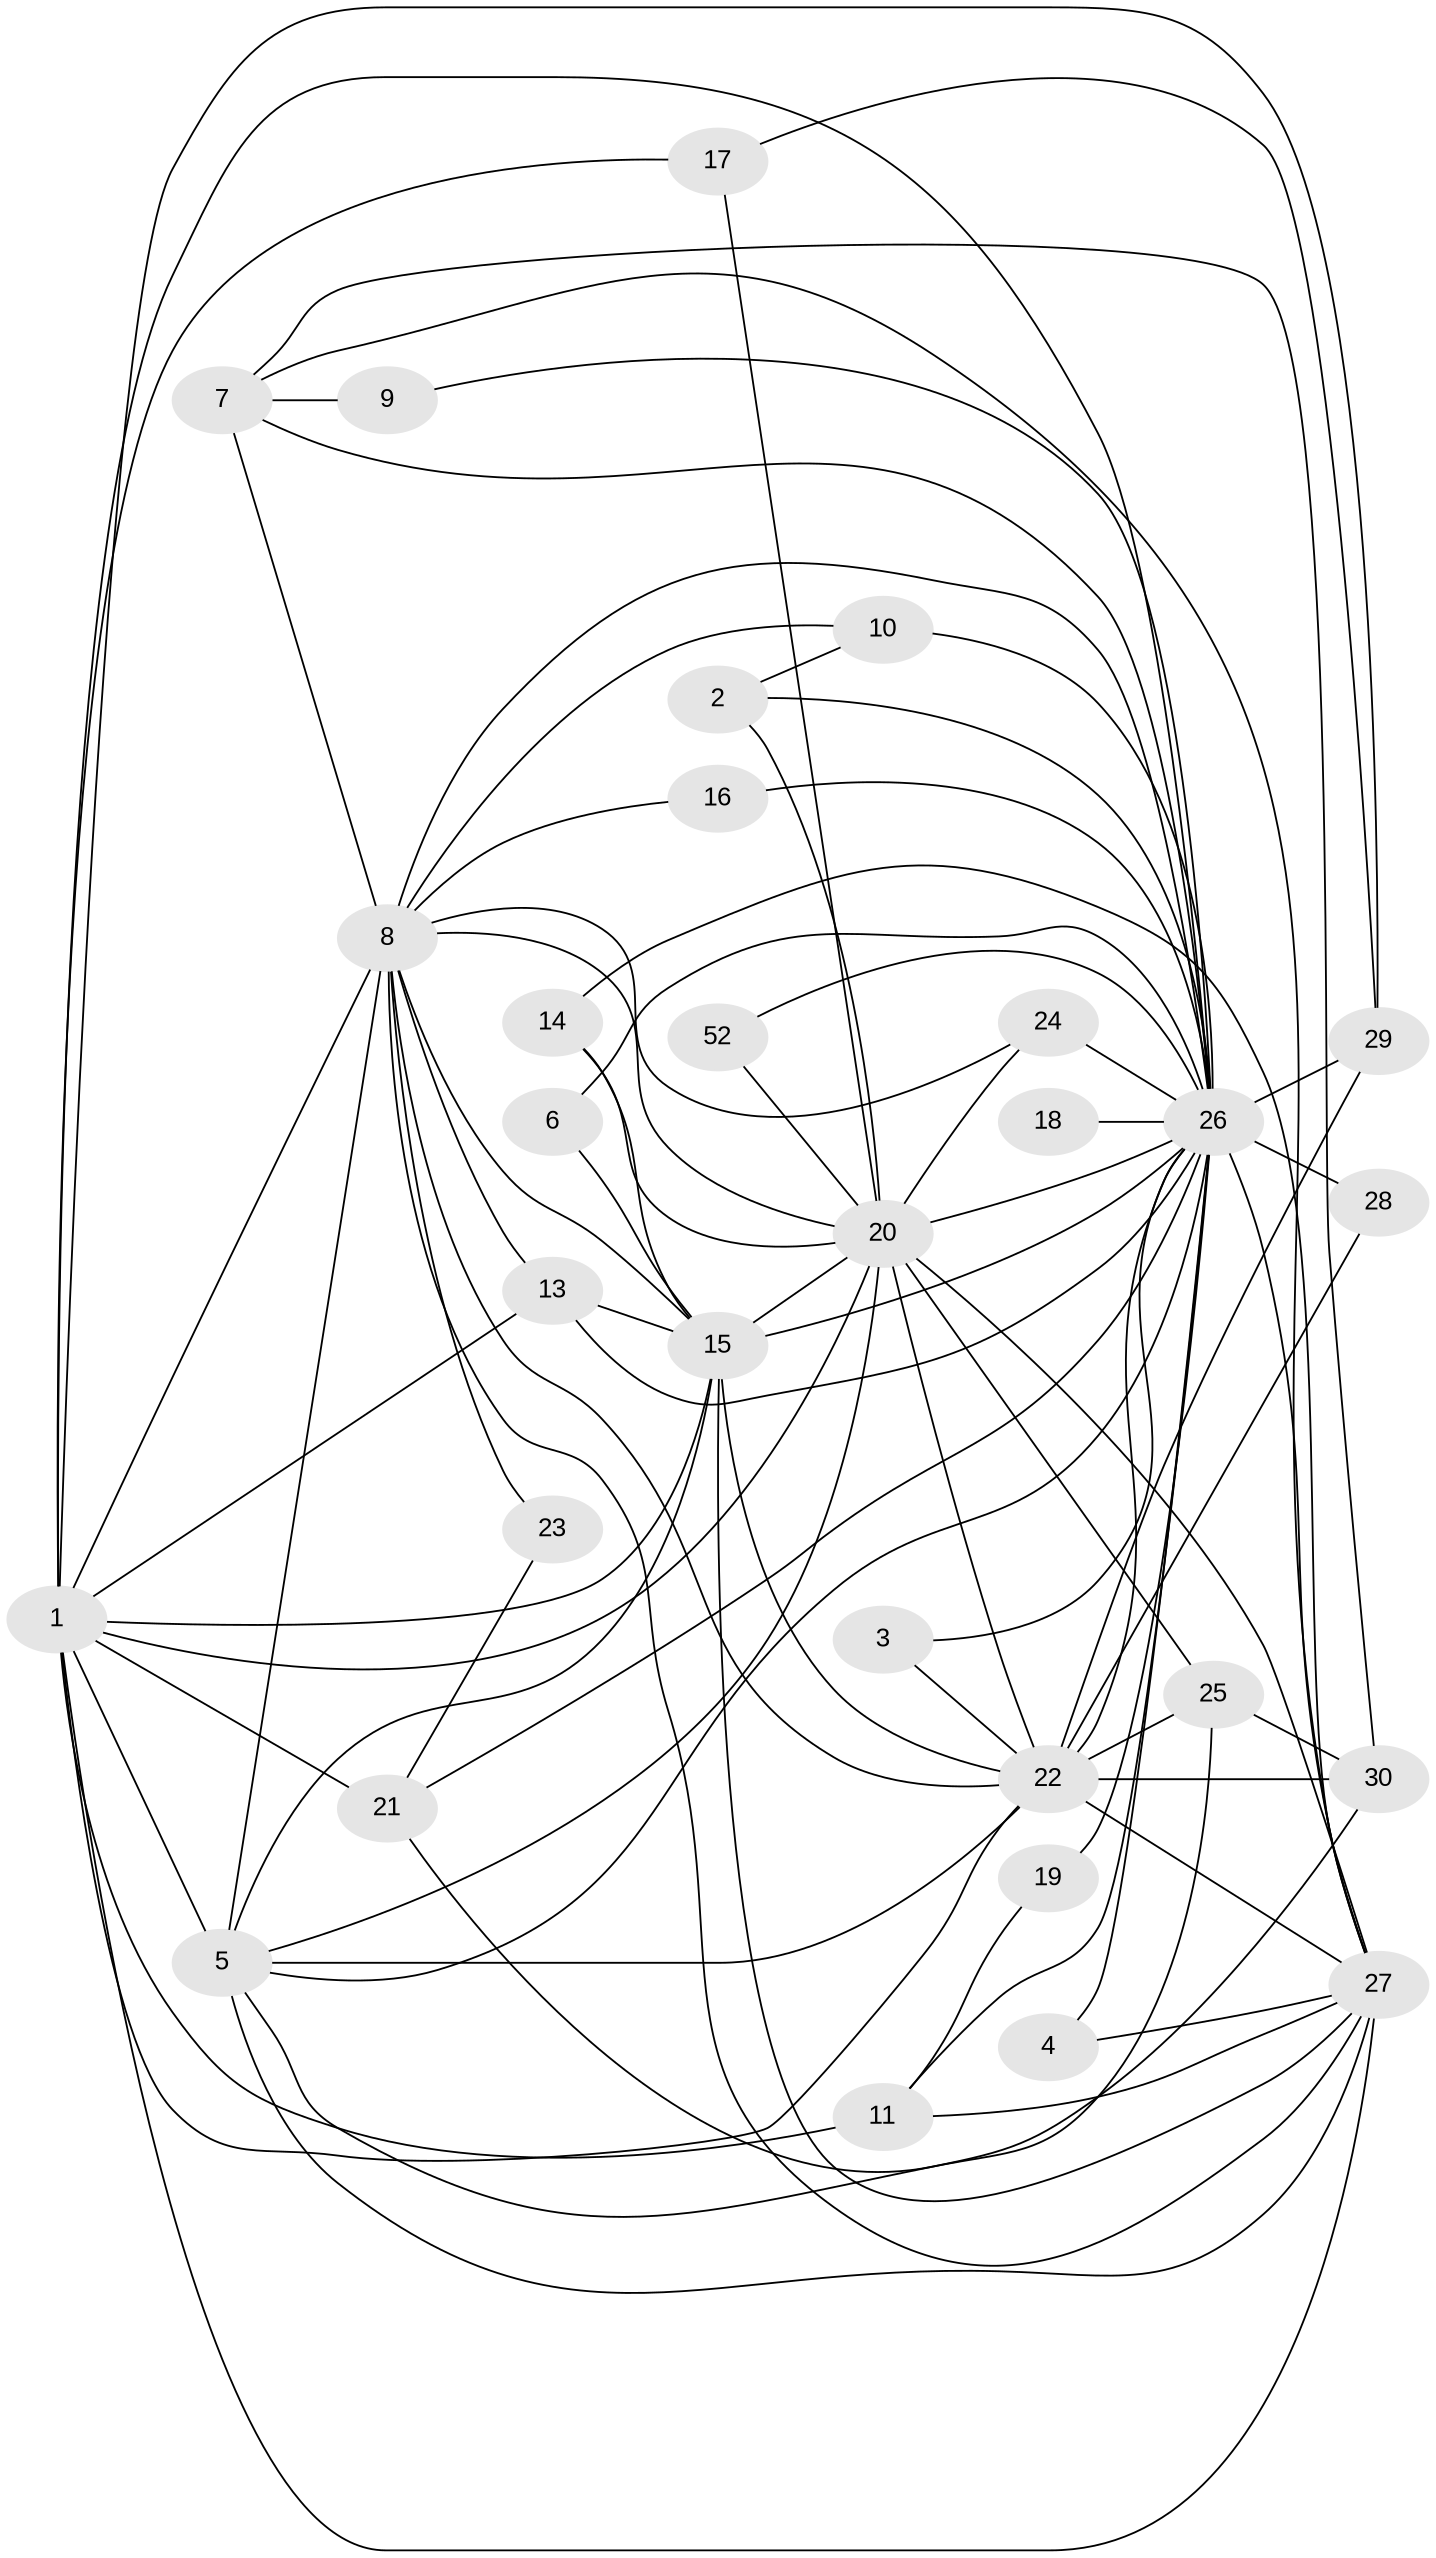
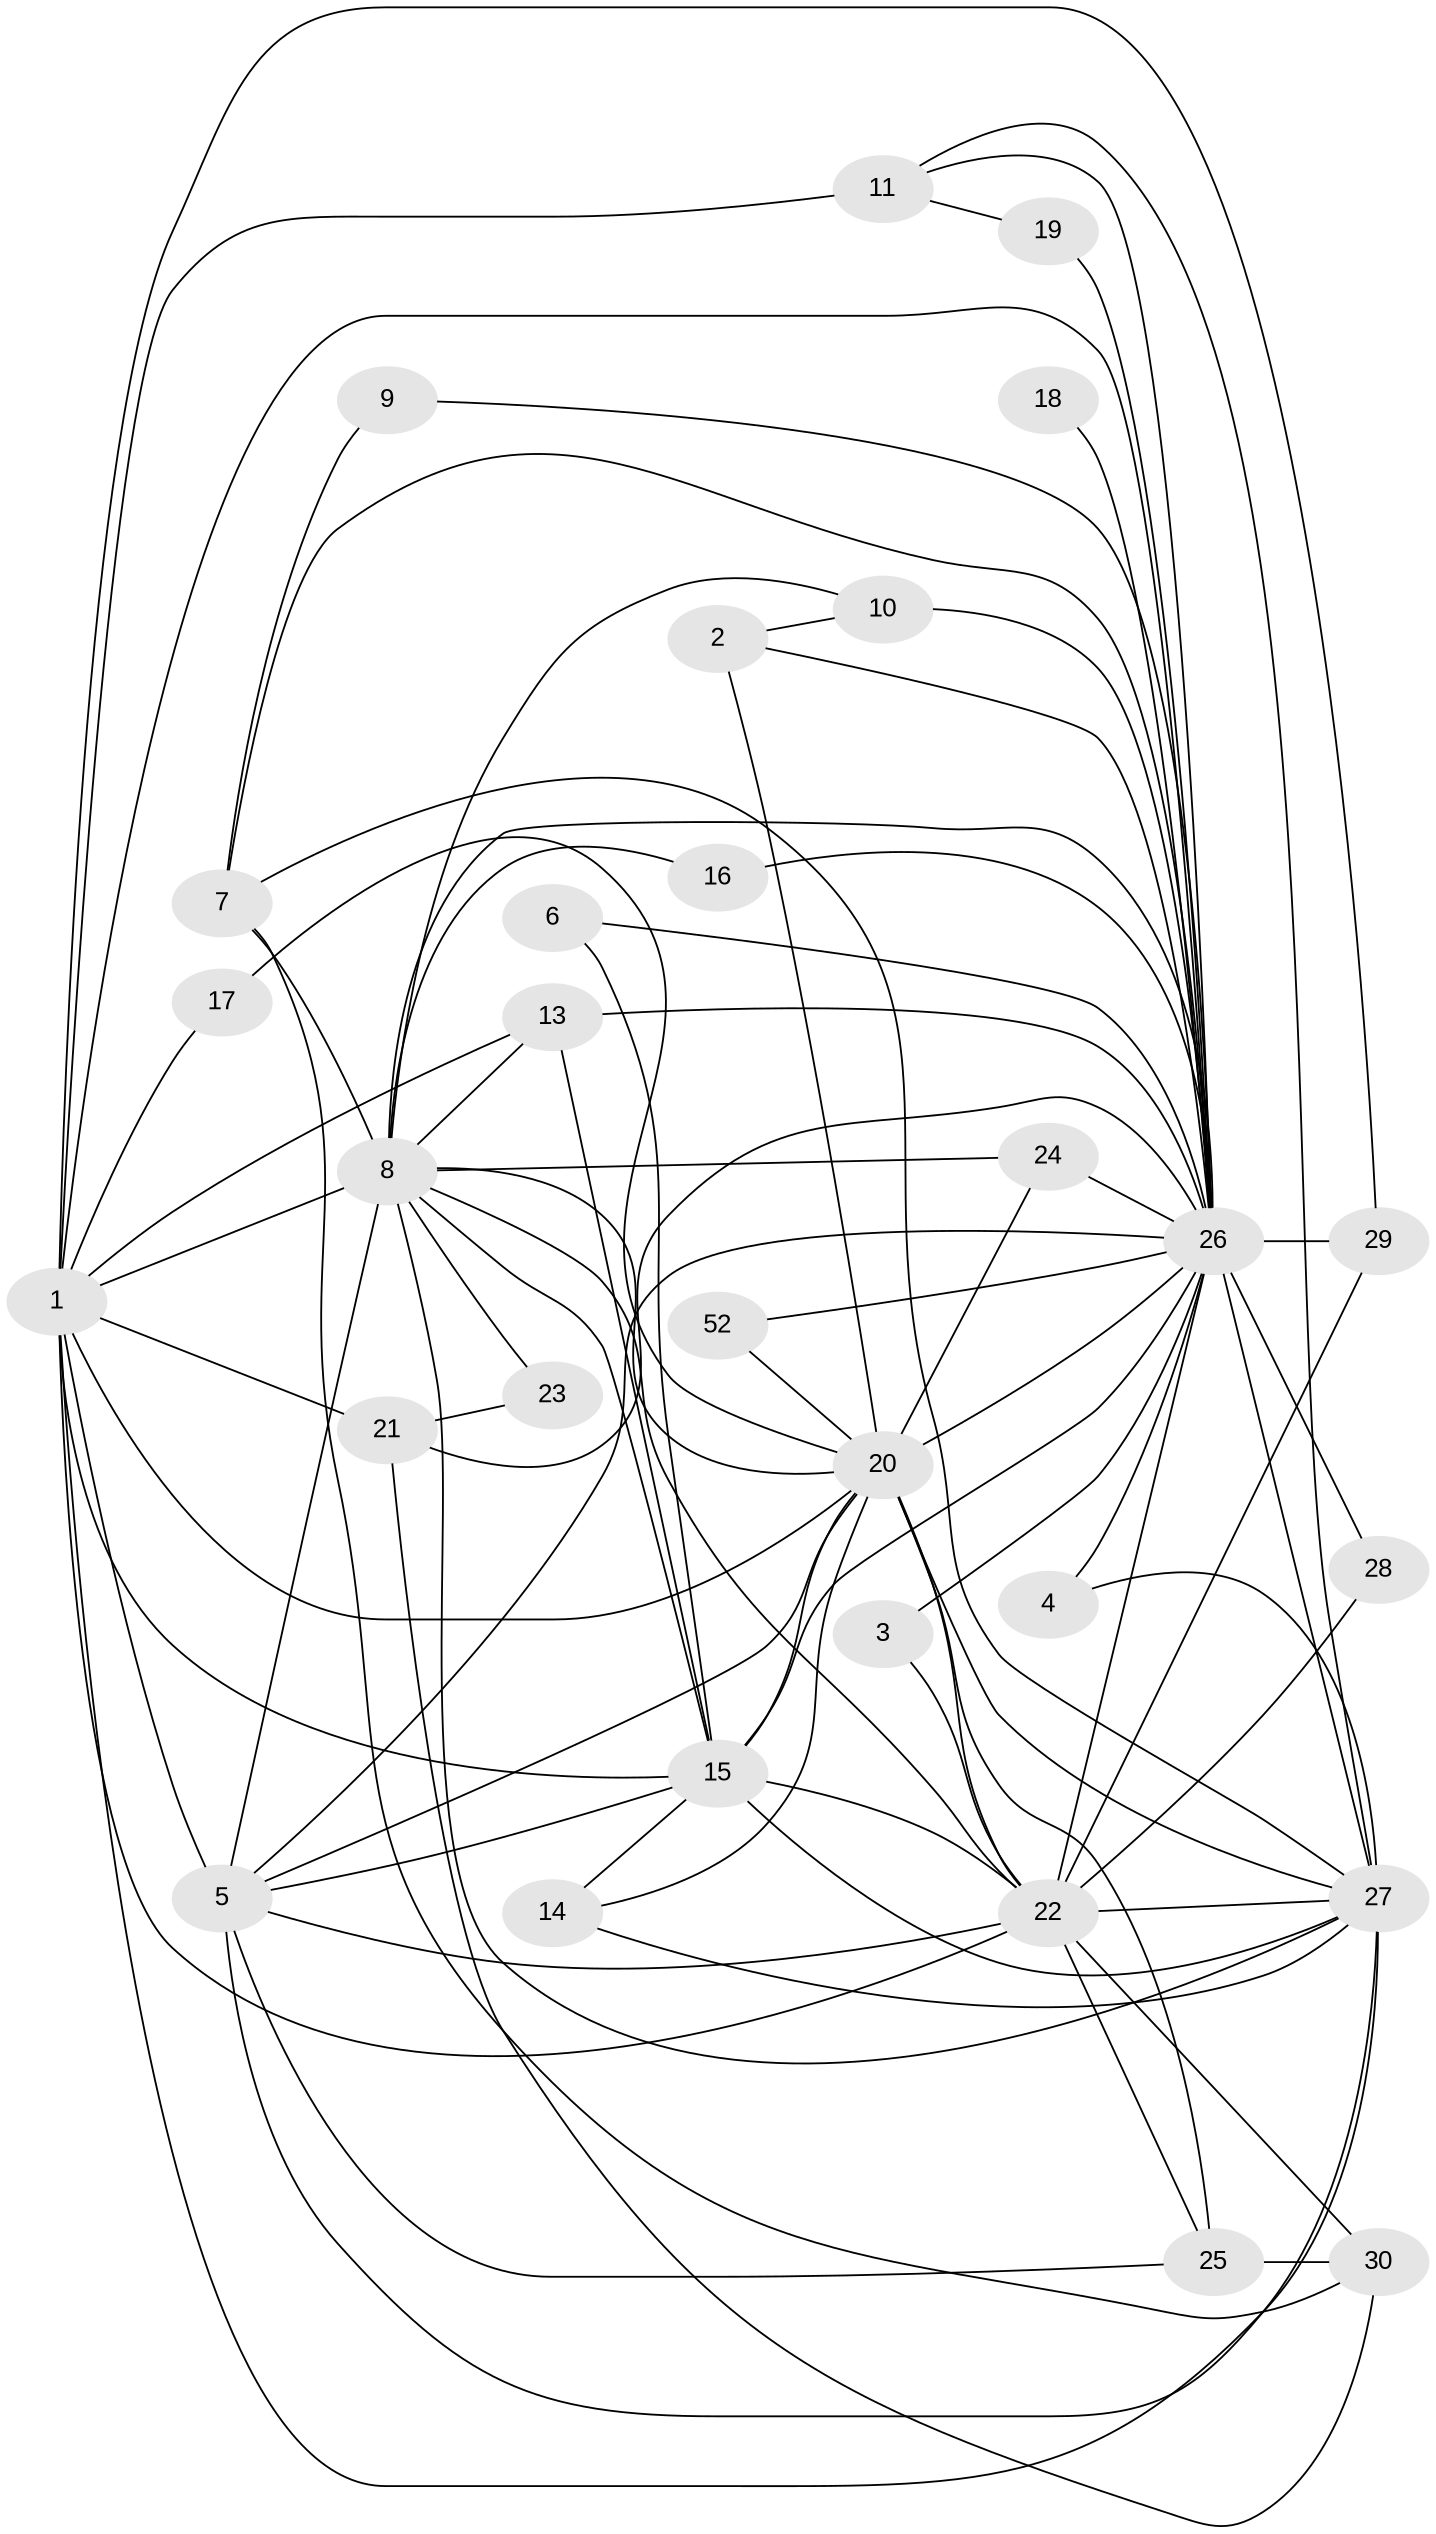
edge "17" -- "29": removed
